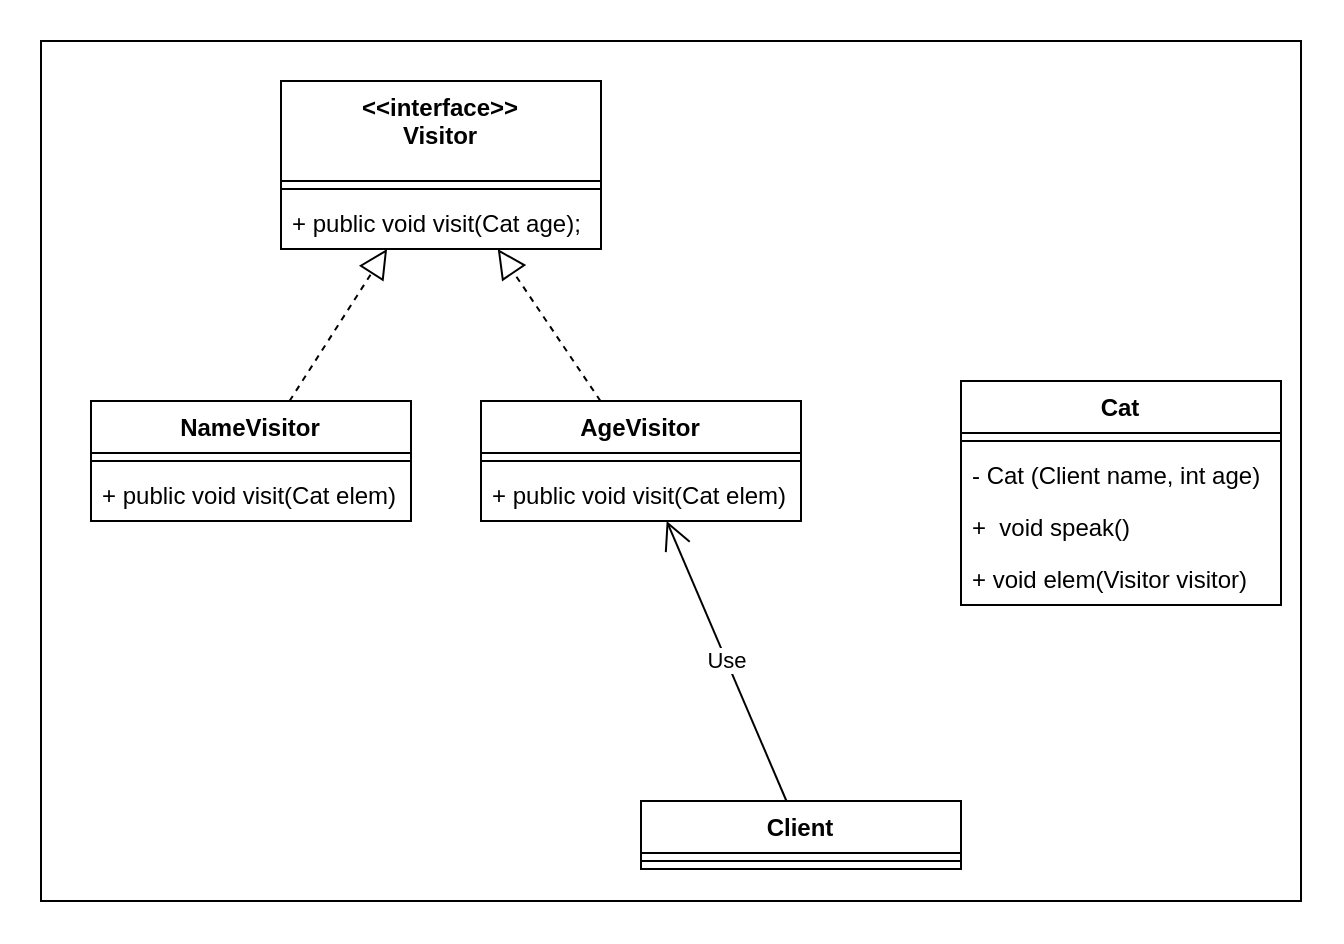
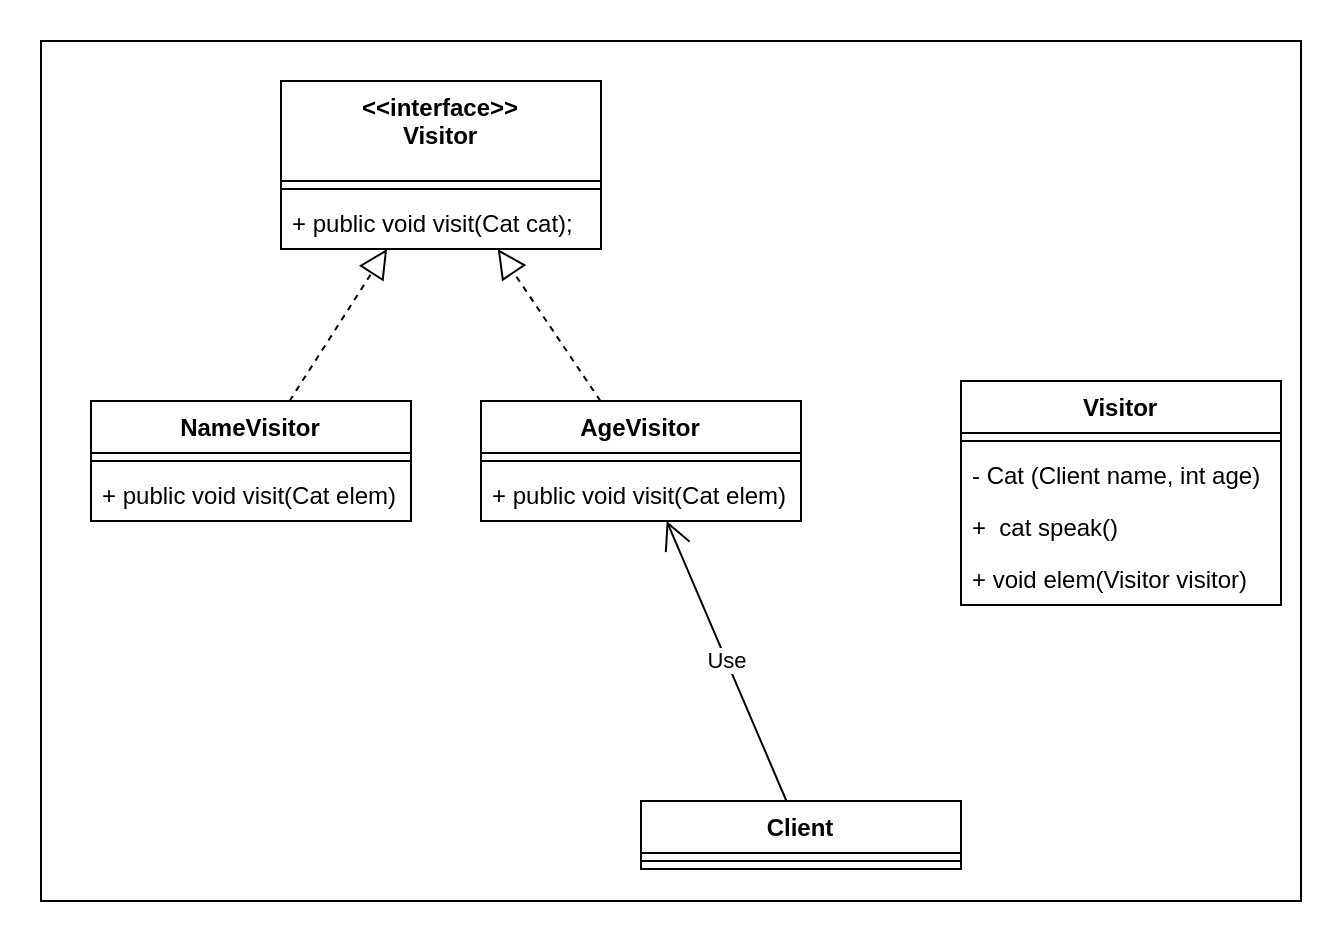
node "+ public void visit(Cat age);": label "+ public void visit(Cat age);" -> "+ public void visit(Cat cat);"
node "Cat": label "Cat" -> "Visitor"
node "+ void speak()": label "+ void speak()" -> "+ cat speak()"
